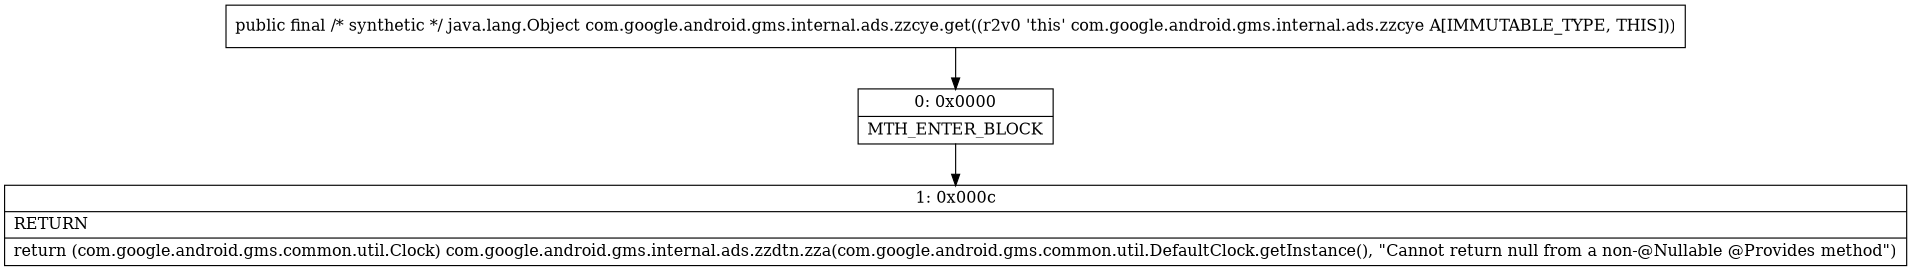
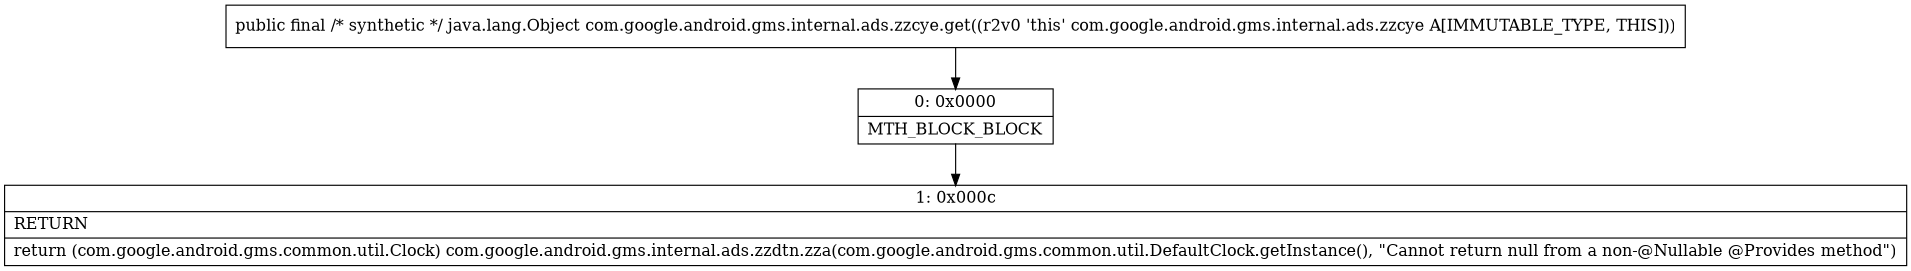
node "0: 0x0000": text "MTH_ENTER_BLOCK" -> "MTH_BLOCK_BLOCK"
